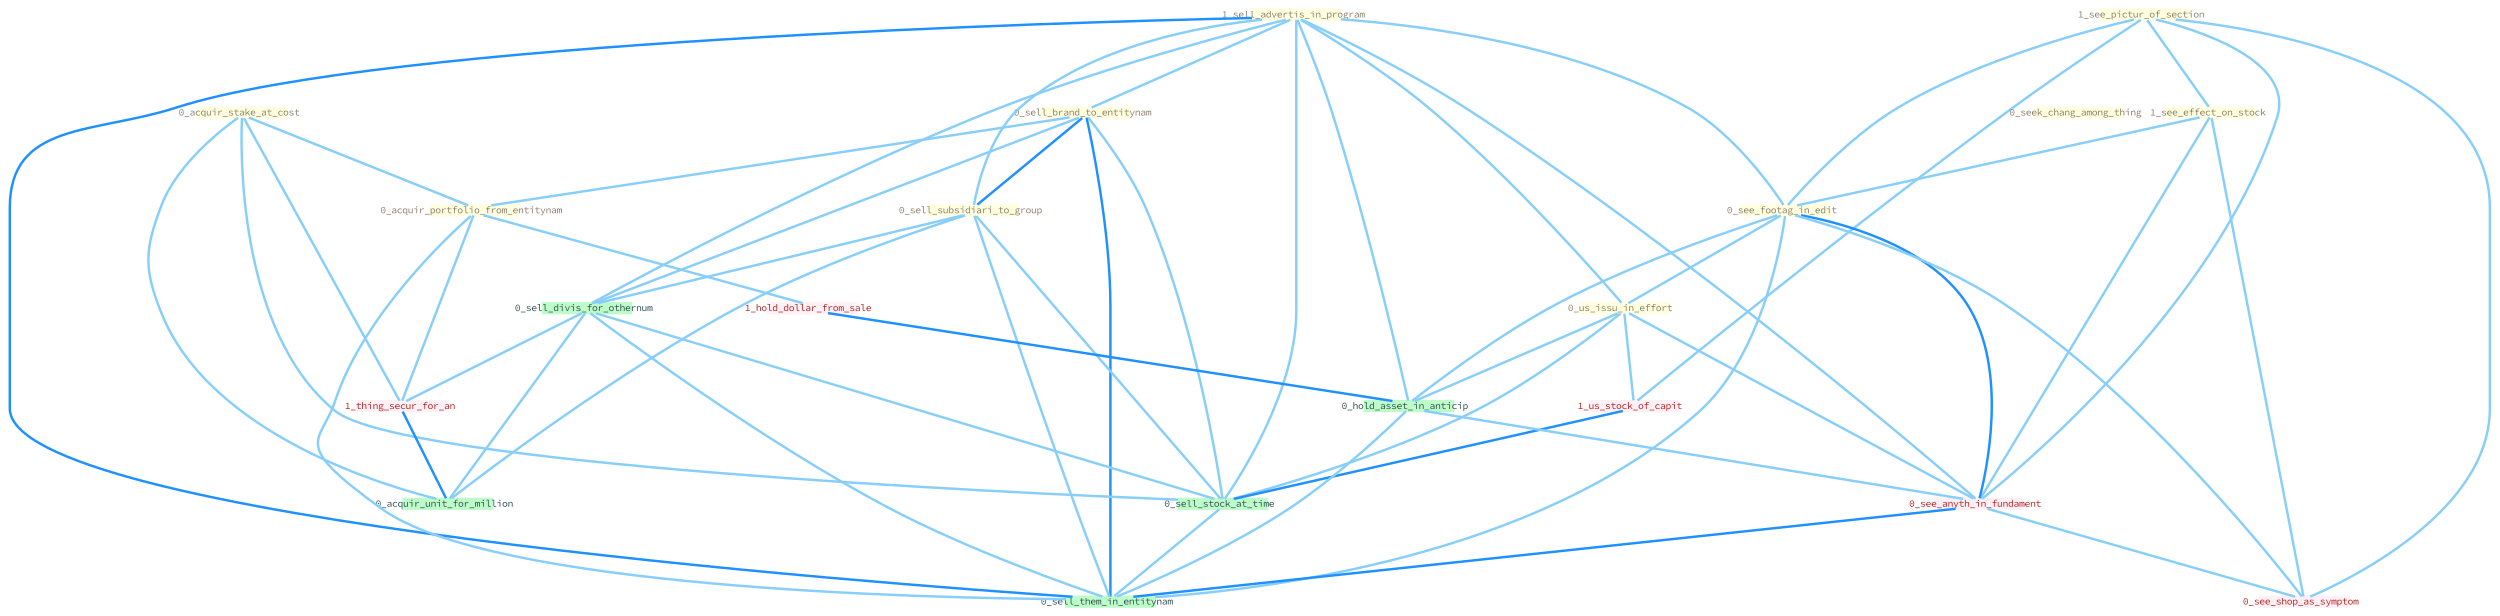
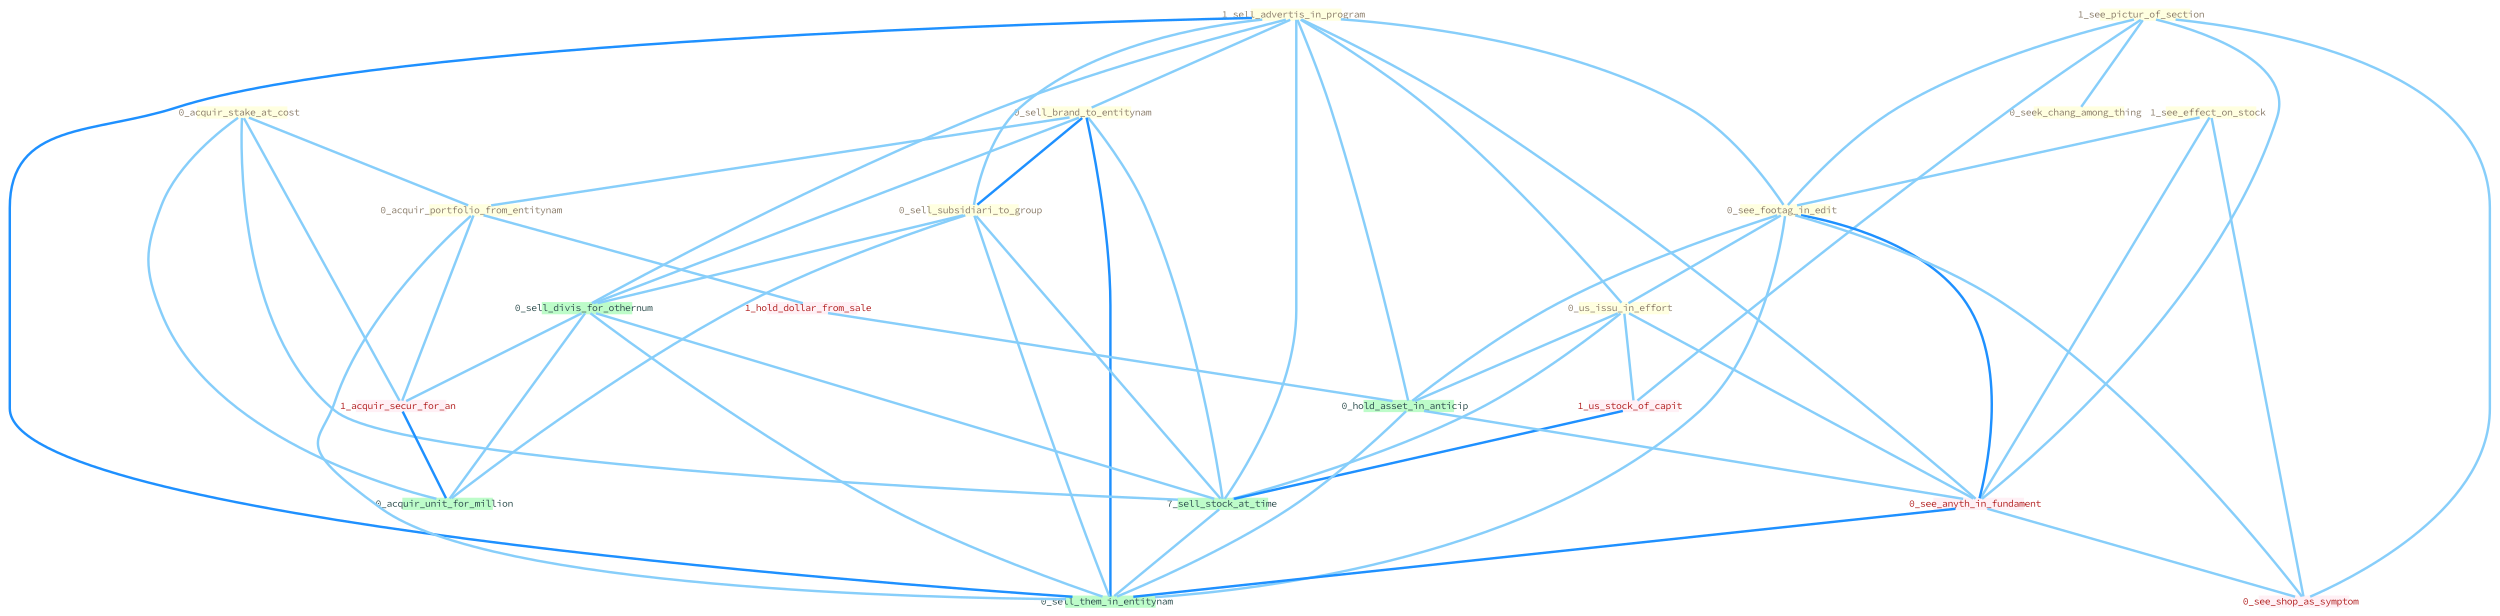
edge "1_see_pictur_of_section" -- "1_see_effect_on_stock": now "1_see_pictur_of_section" -- "0_seek_chang_among_thing"
edge "1_hold_dollar_from_sale" -- "0_hold_asset_in_anticip": color #1e90ff -> #87cefa
node "1_thing_secur_for_an": label "1_thing_secur_for_an" -> "1_acquir_secur_for_an"
node "0_sell_stock_at_time": label "0_sell_stock_at_time" -> "7_sell_stock_at_time"
